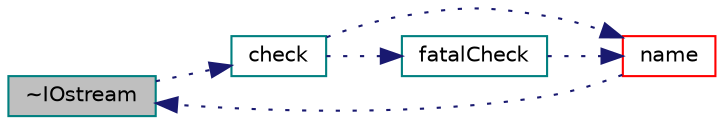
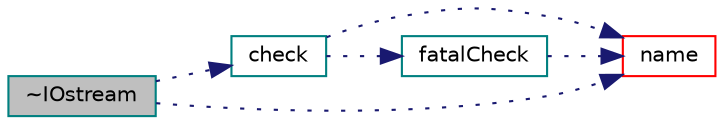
edge "name" -> "~IOstream": reversed
